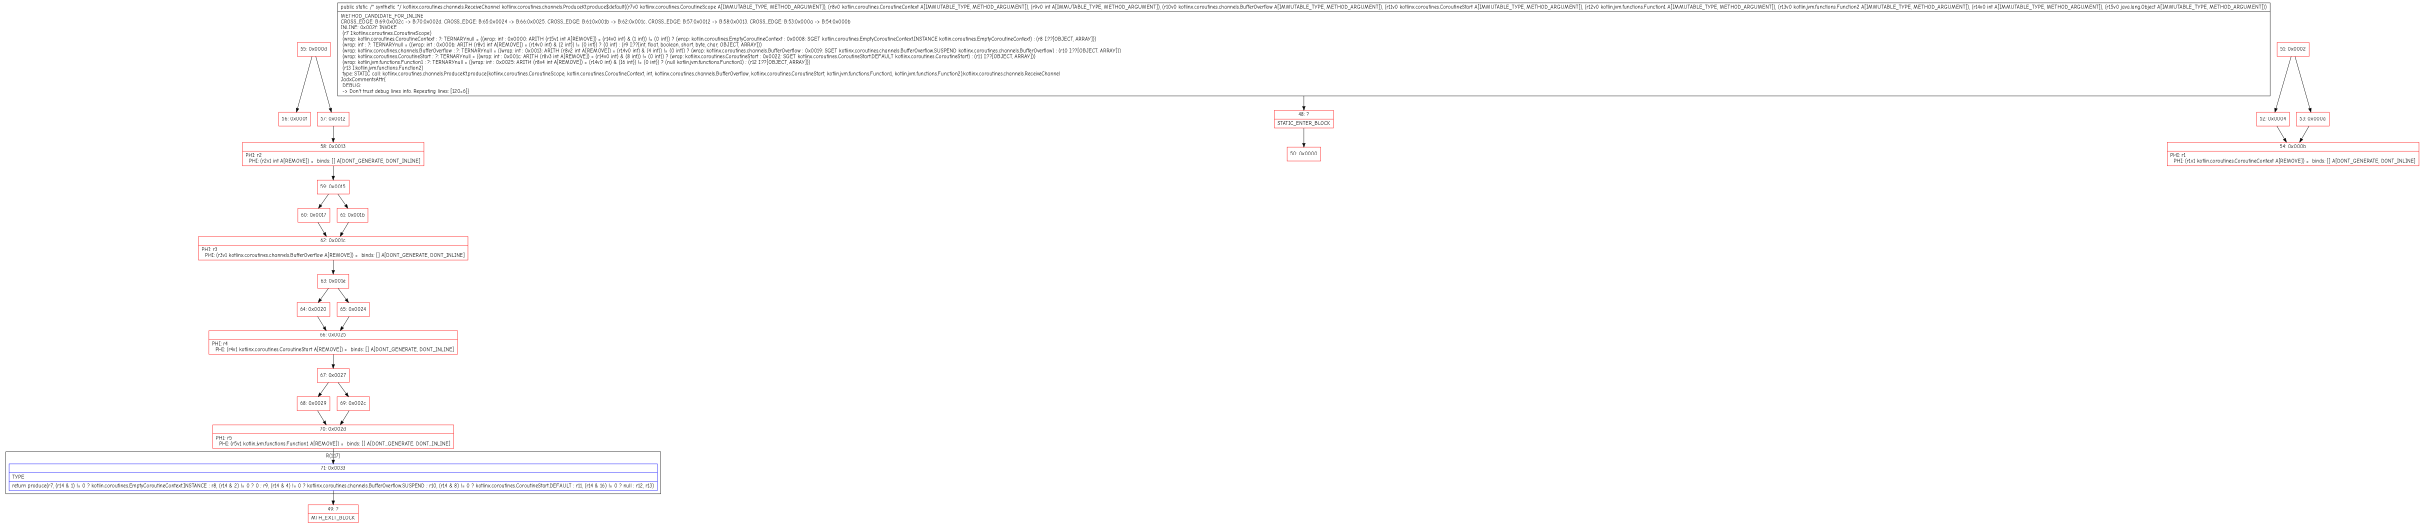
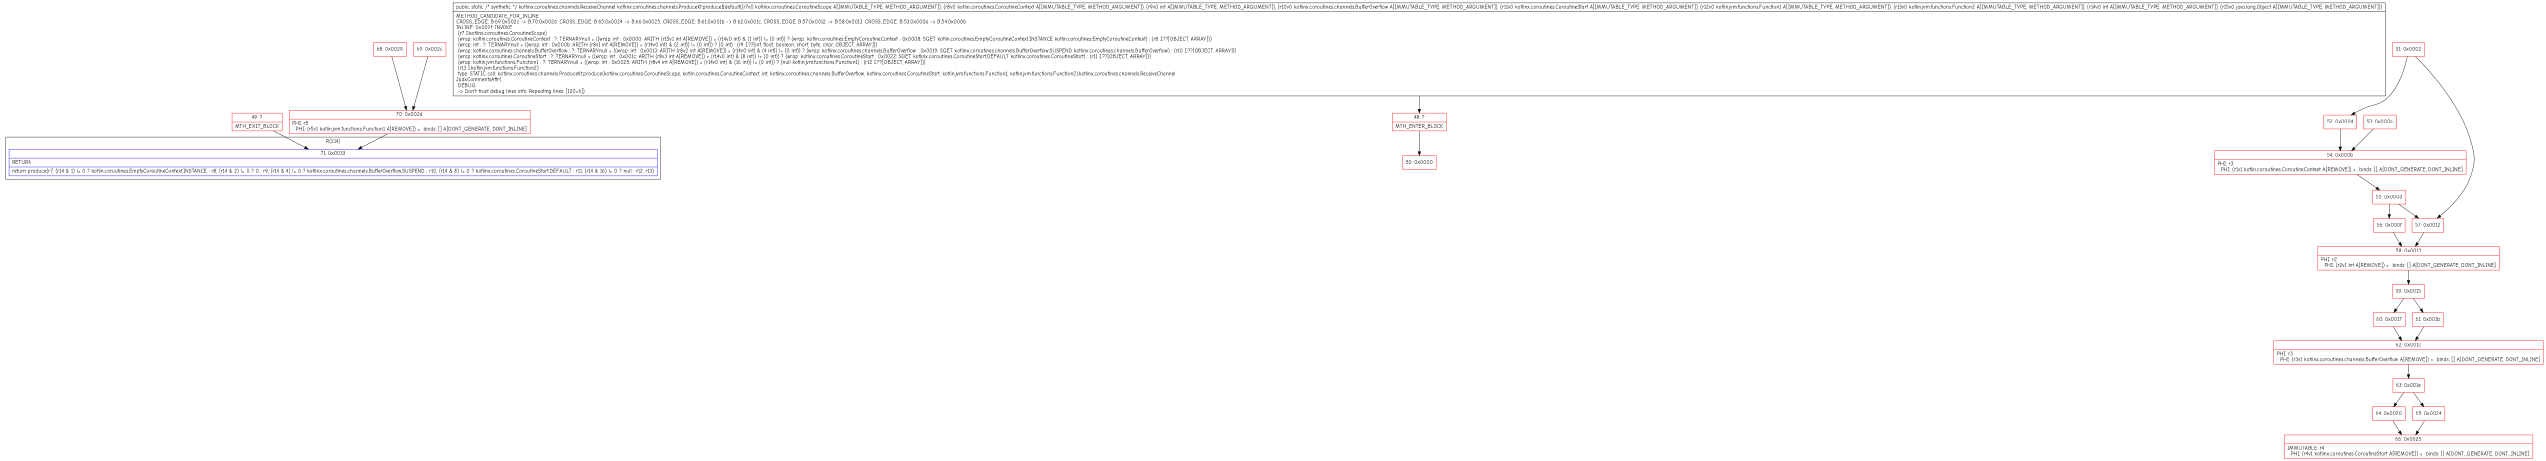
edge "51: 0x0002" -> "53: 0x000a": now "51: 0x0002" -> "57: 0x0012"
node "48: ?": text "STATIC_ENTER_BLOCK" -> "MTH_ENTER_BLOCK"
node "54: 0x000b": text "PHI: r1" -> "PHI: r3"
edge "54: 0x000b" -> "55: 0x000d": added
edge "56: 0x000f" -> "58: 0x0013": added
node "66: 0x0025": text "PHI: r4" -> "IMMUTABLE: r4"
node "67: 0x0027": removed
cluster "R(1:17)": label "R(1:17)" -> "R(1:14)"
node "71: 0x0033": text "TYPE" -> "RETURN"
edge "71: 0x0033" -> "49: ?": reversed
